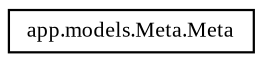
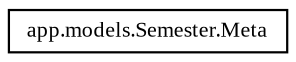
node "app.models.Meta.Meta": label "app.models.Meta.Meta" -> "app.models.Semester.Meta"
